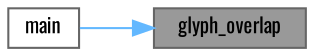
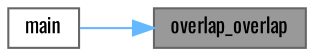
node "glyph_overlap": label "glyph_overlap" -> "overlap_overlap"
